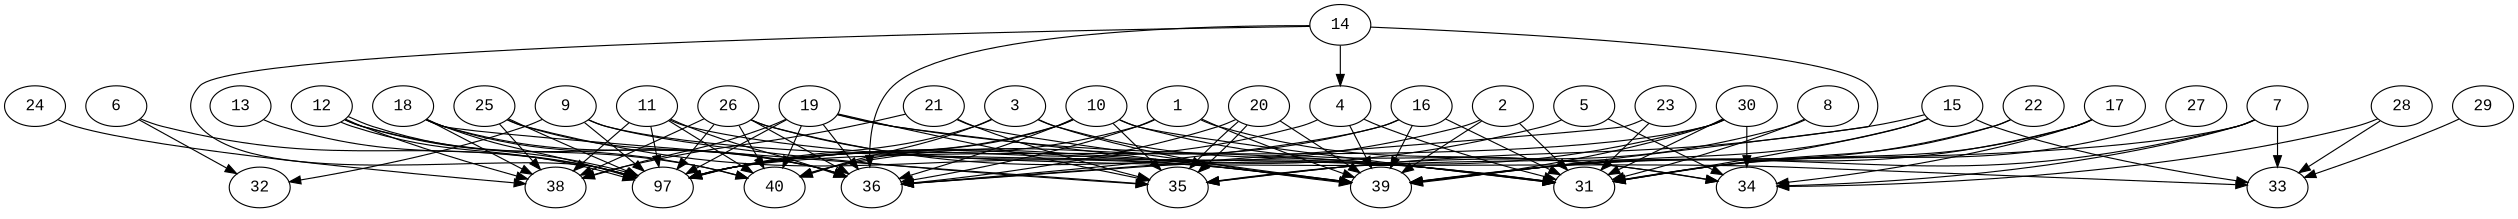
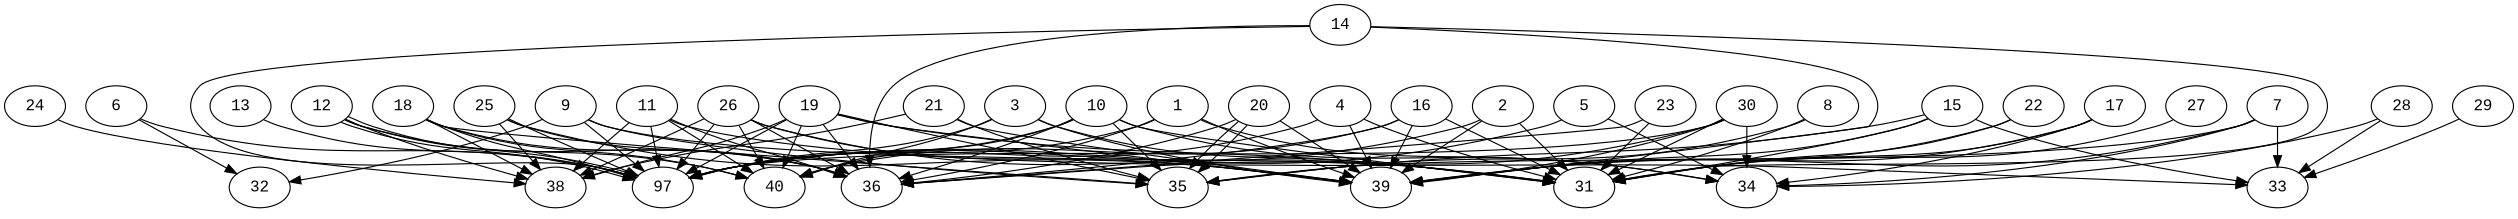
edge "14" -> "4": now "14" -> "31"
